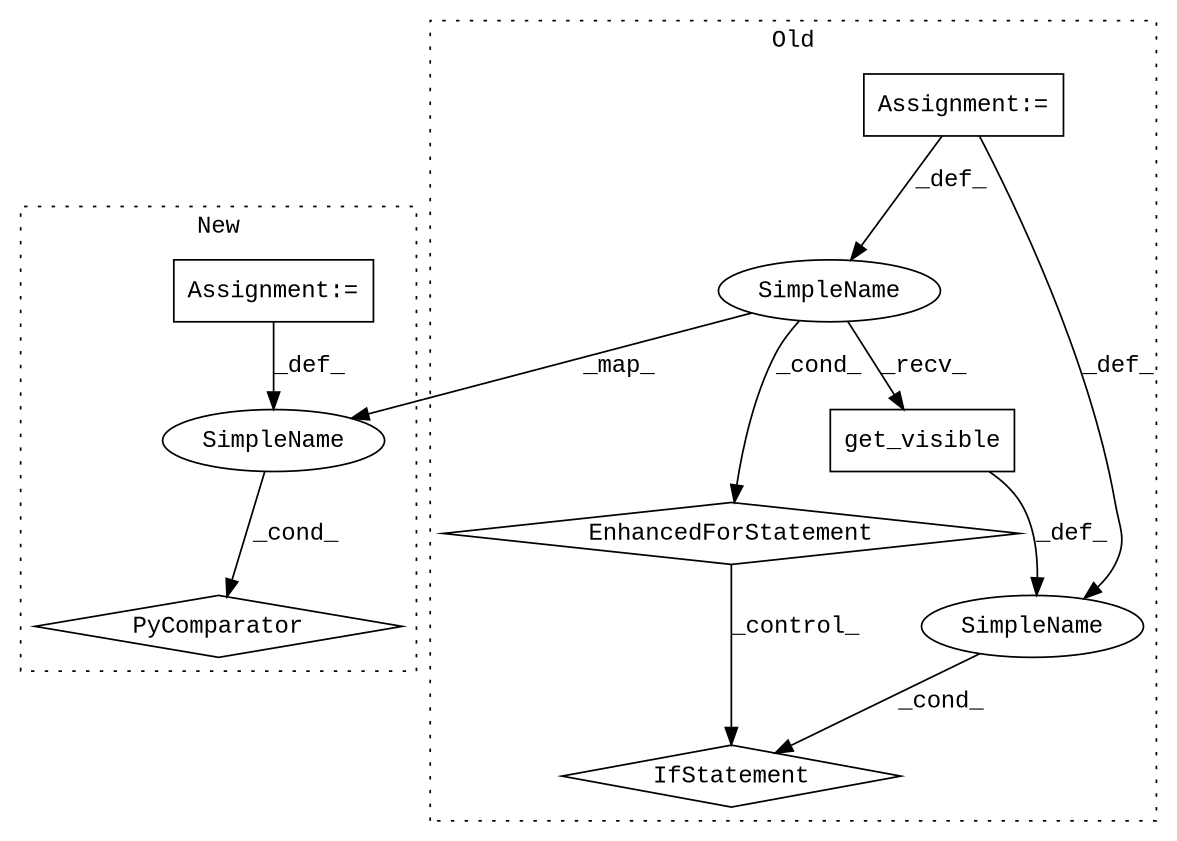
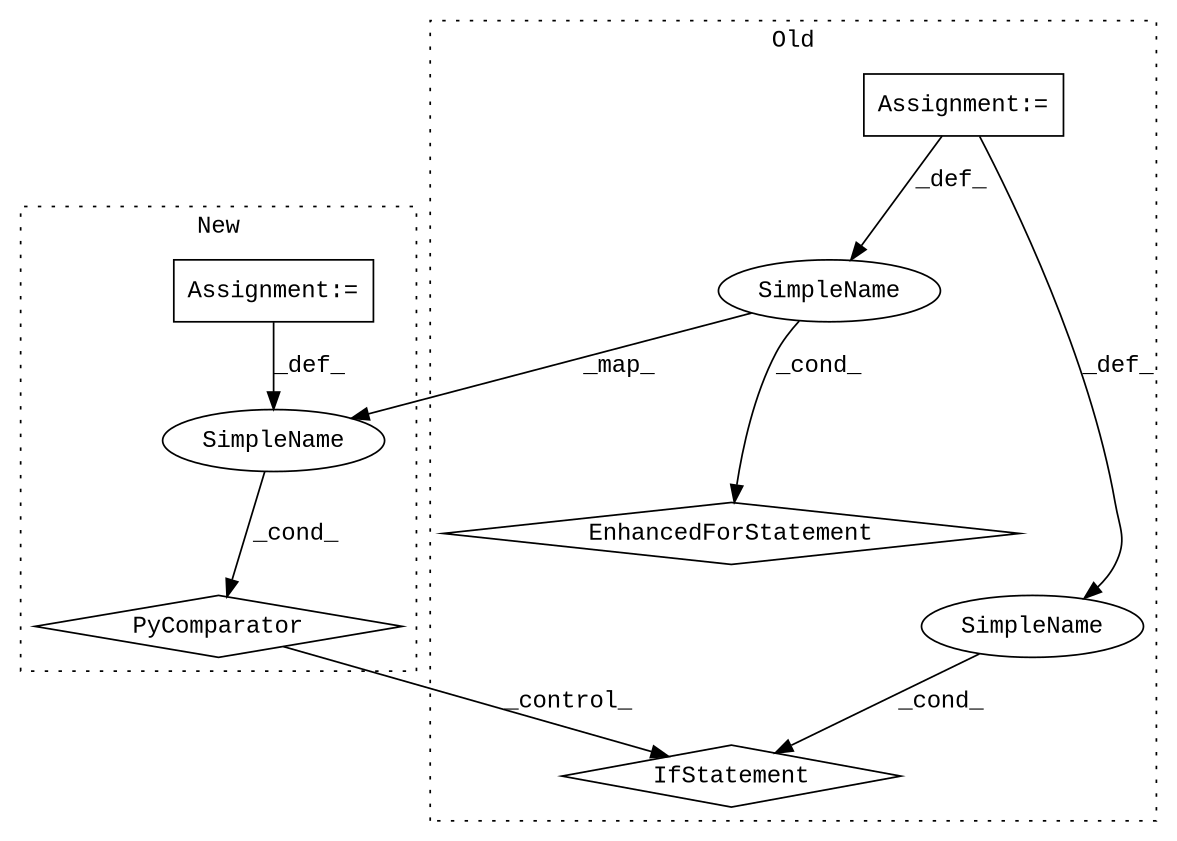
node "get_visible": removed
edge "EnhancedForStatement" -> "IfStatement": now "PyComparator" -> "IfStatement"
